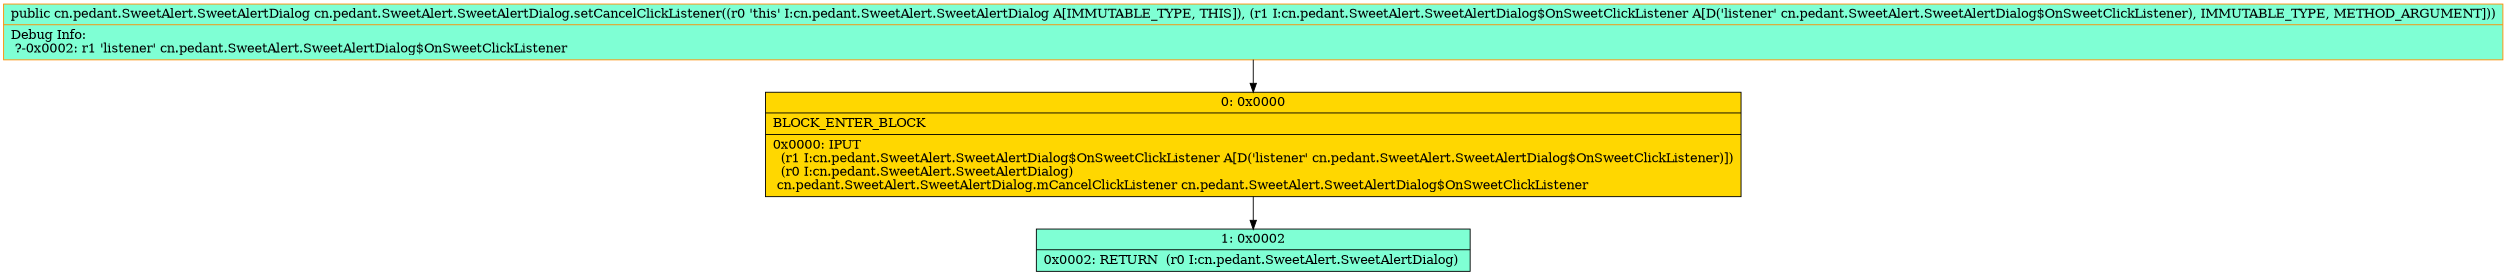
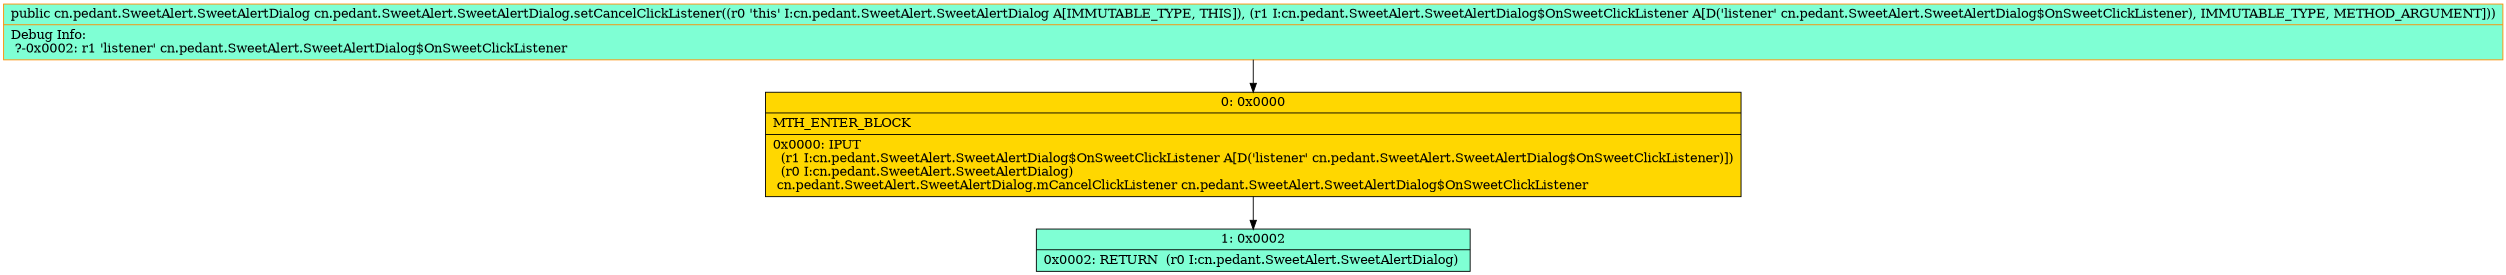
node "0: 0x0000": text "BLOCK_ENTER_BLOCK" -> "MTH_ENTER_BLOCK"
